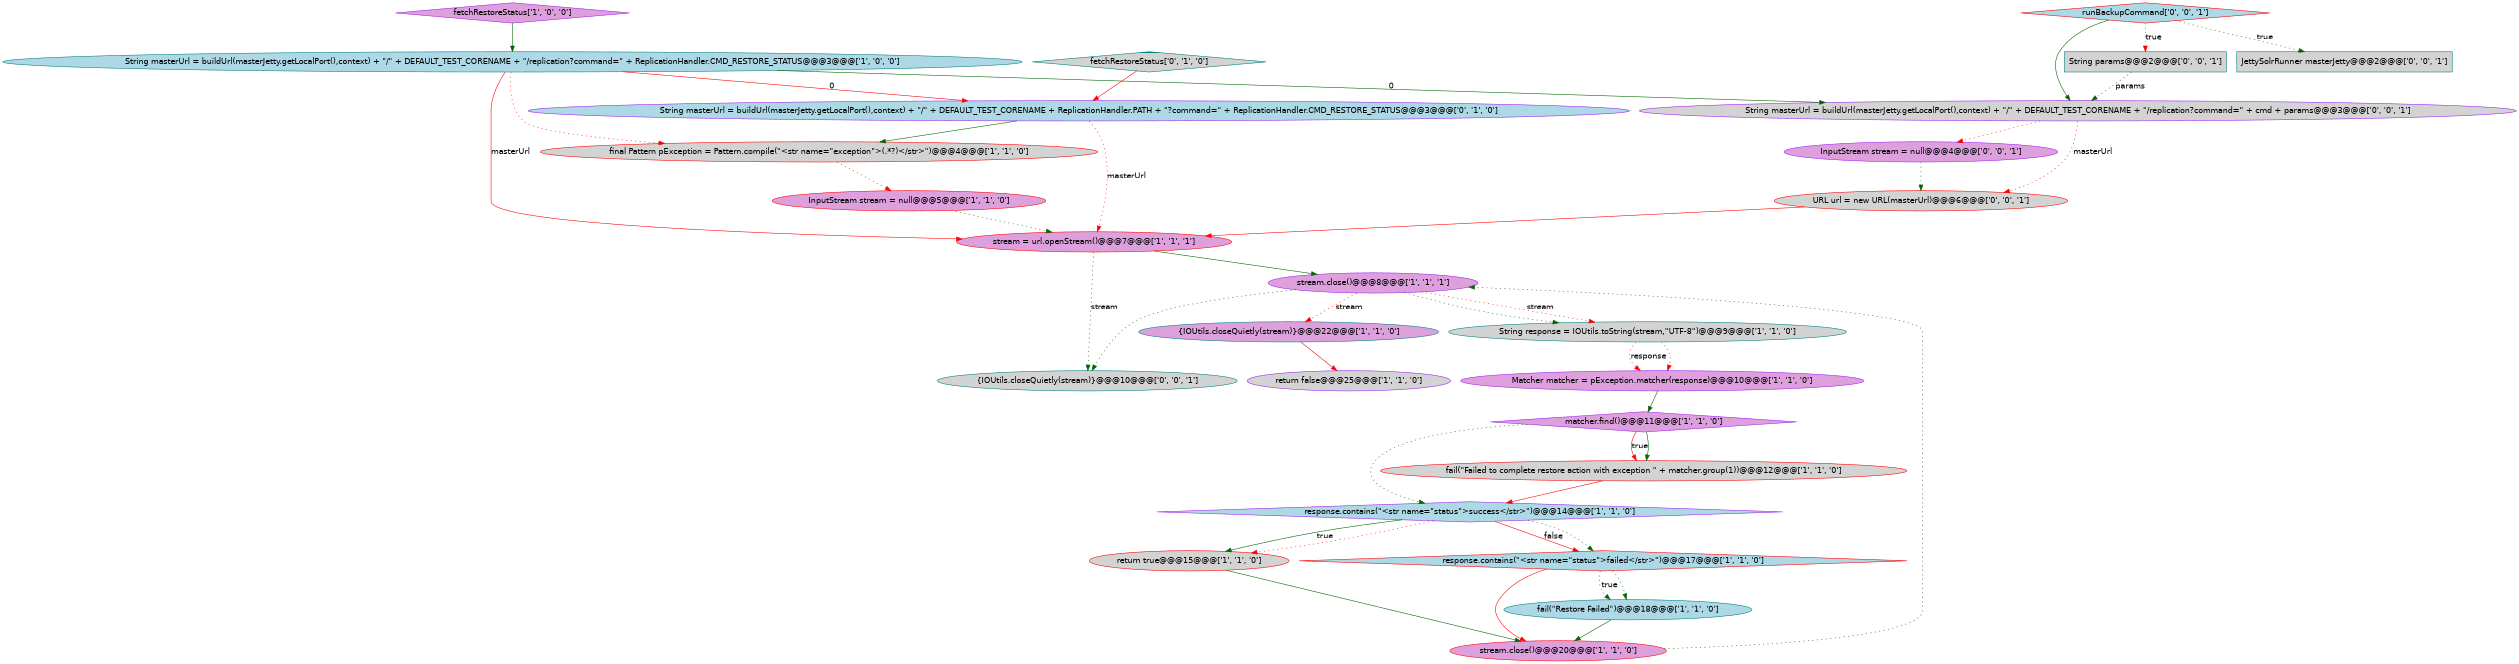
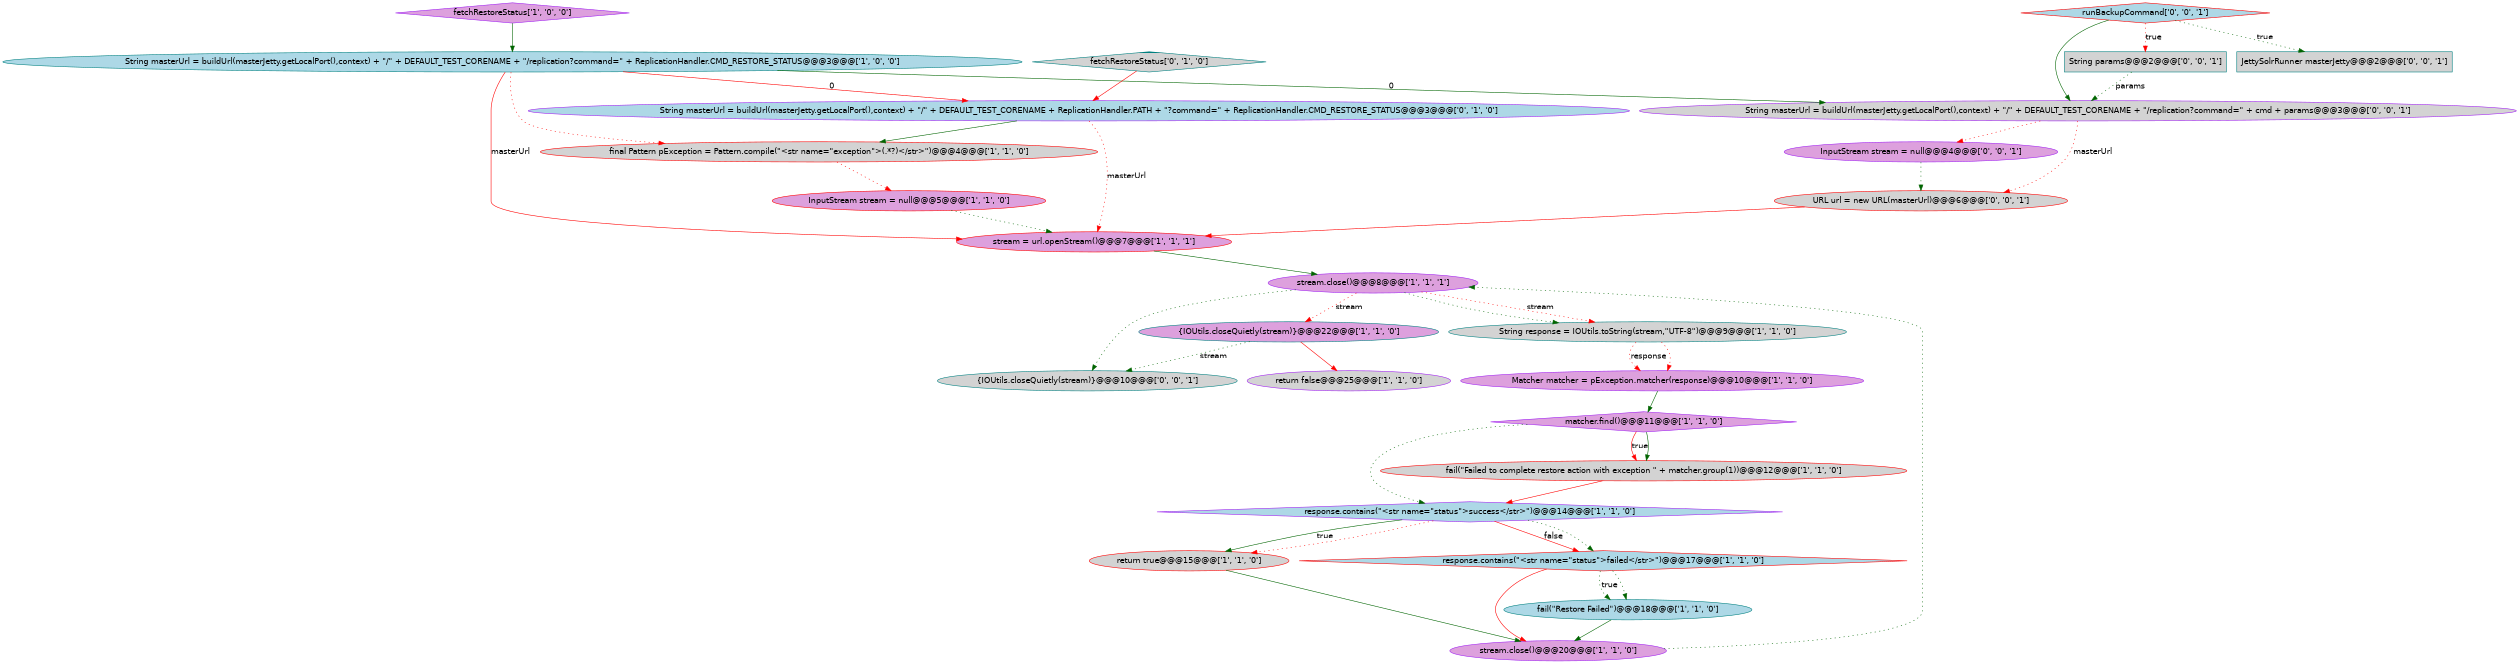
edge "stream = url.openStream()@@@7@@@['1', '1', '1']" -> "{IOUtils.closeQuietly(stream)}@@@10@@@['0', '0', '1']": now "{IOUtils.closeQuietly(stream)}@@@22@@@['1', '1', '0']" -> "{IOUtils.closeQuietly(stream)}@@@10@@@['0', '0', '1']"
node "stream.close()@@@20@@@['1', '1', '0']": color red -> purple
